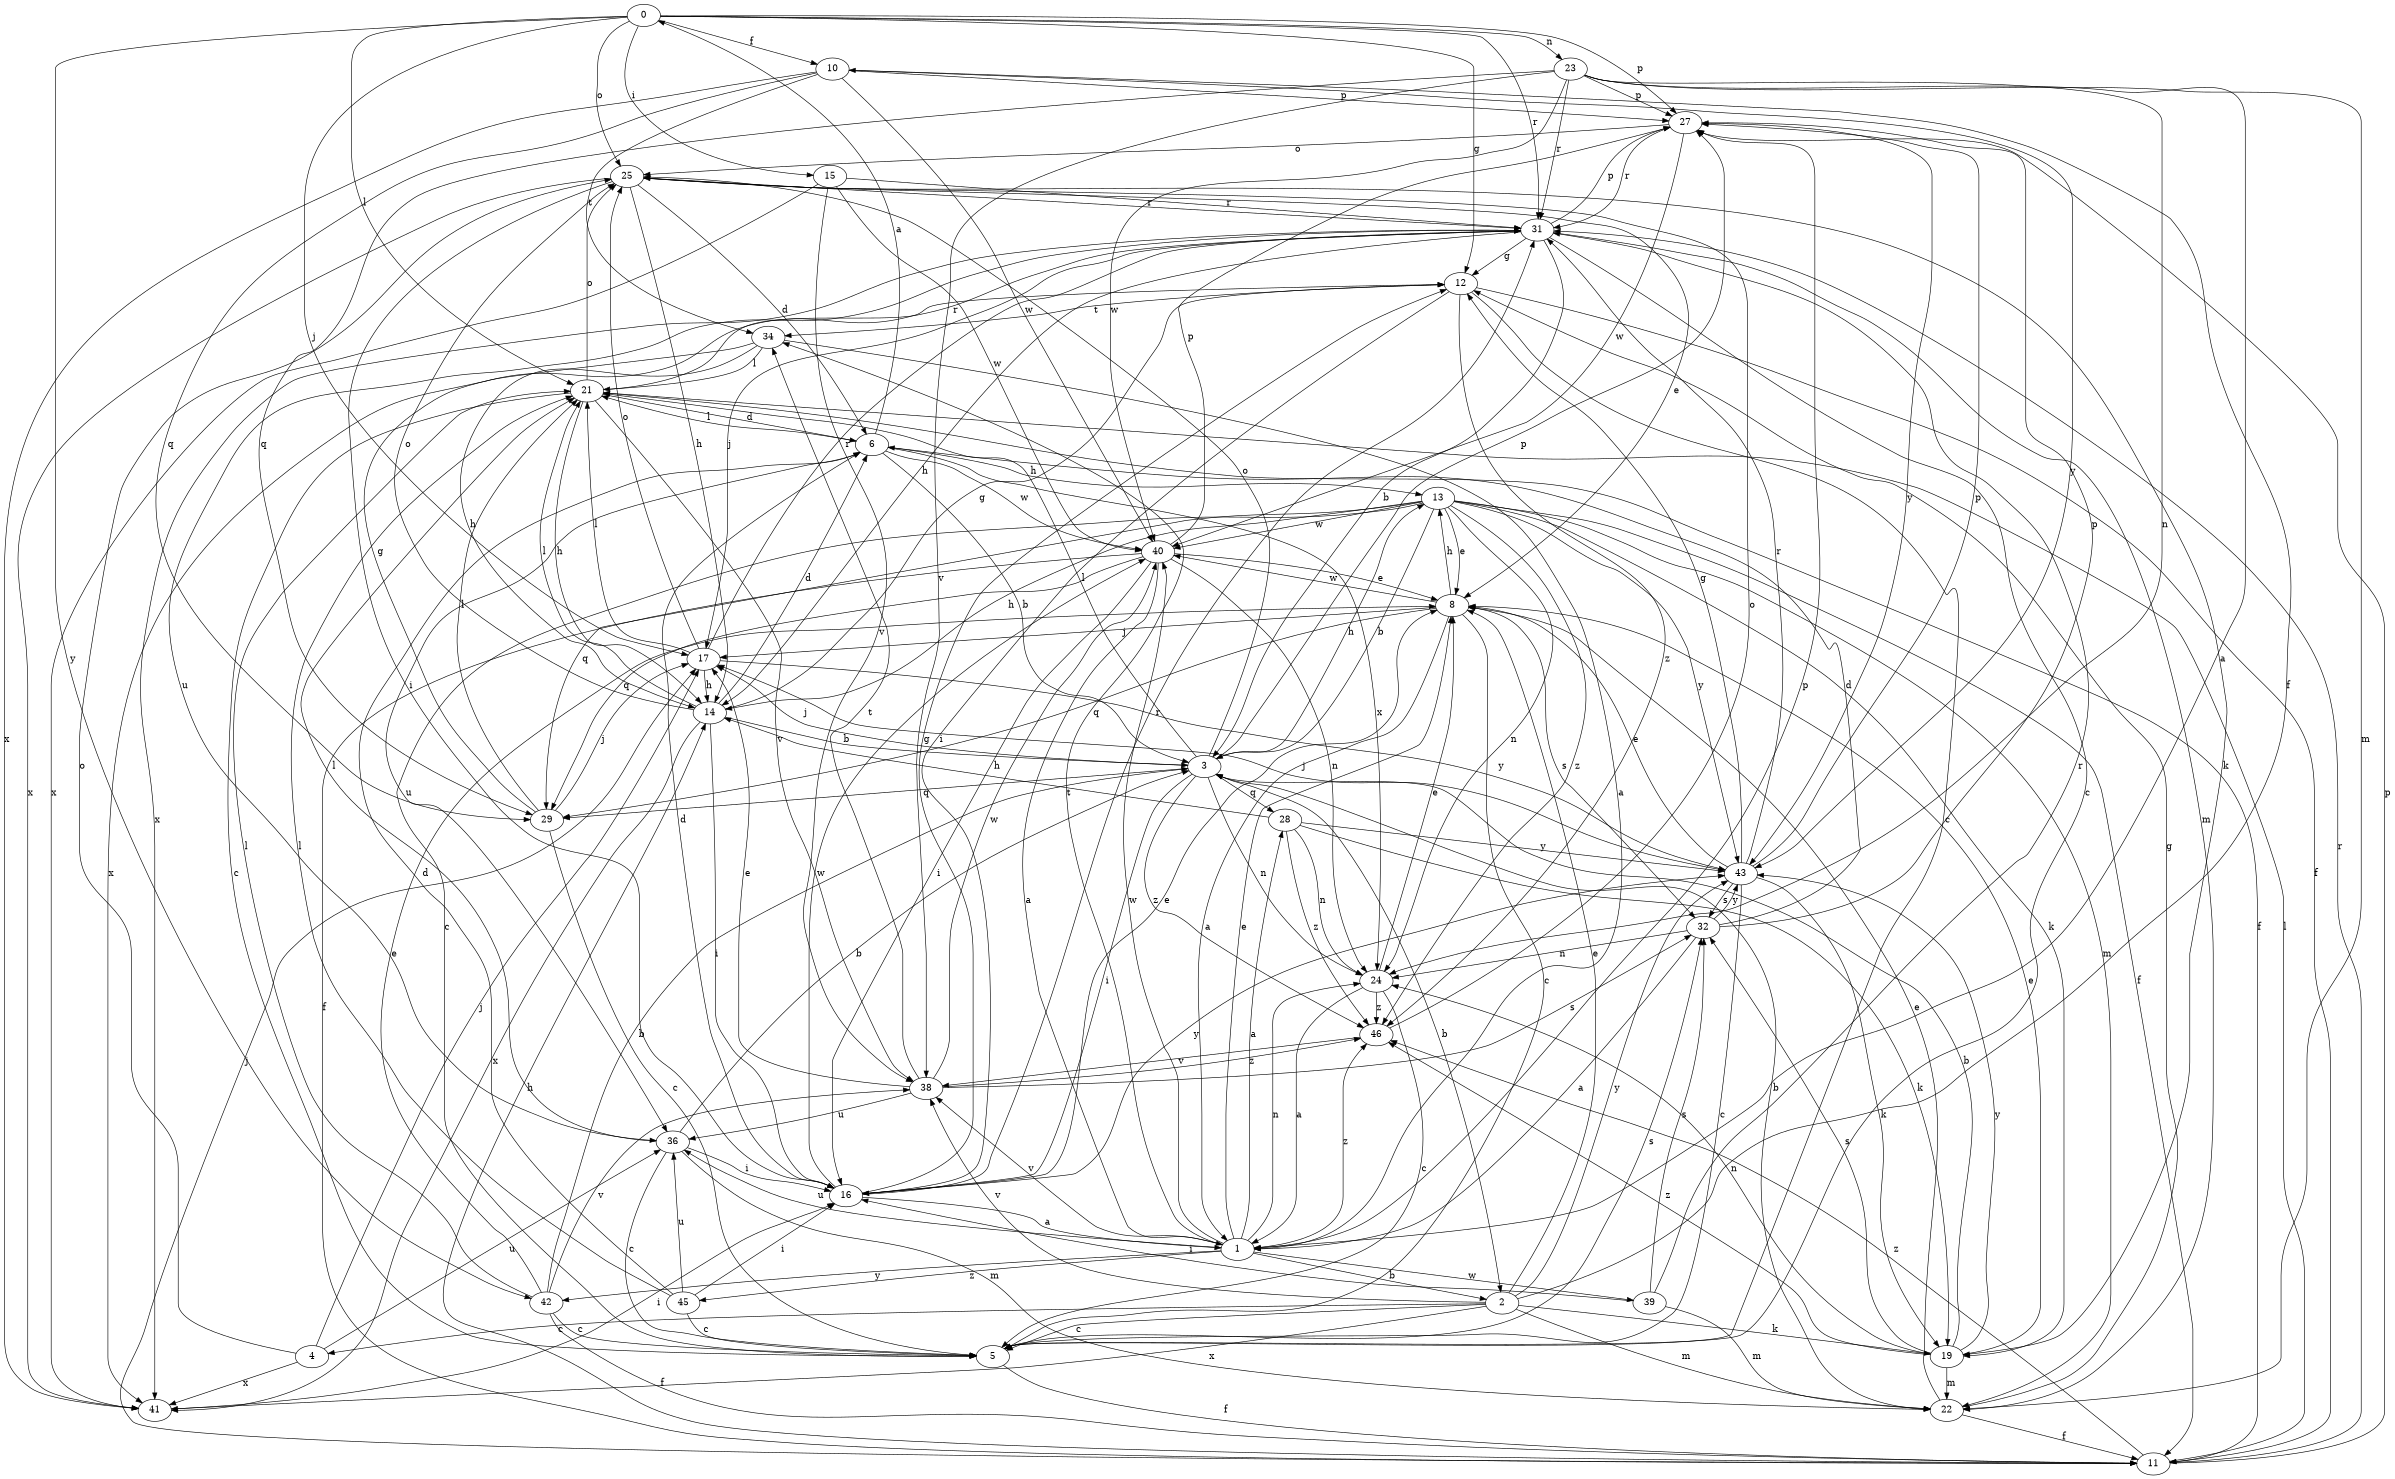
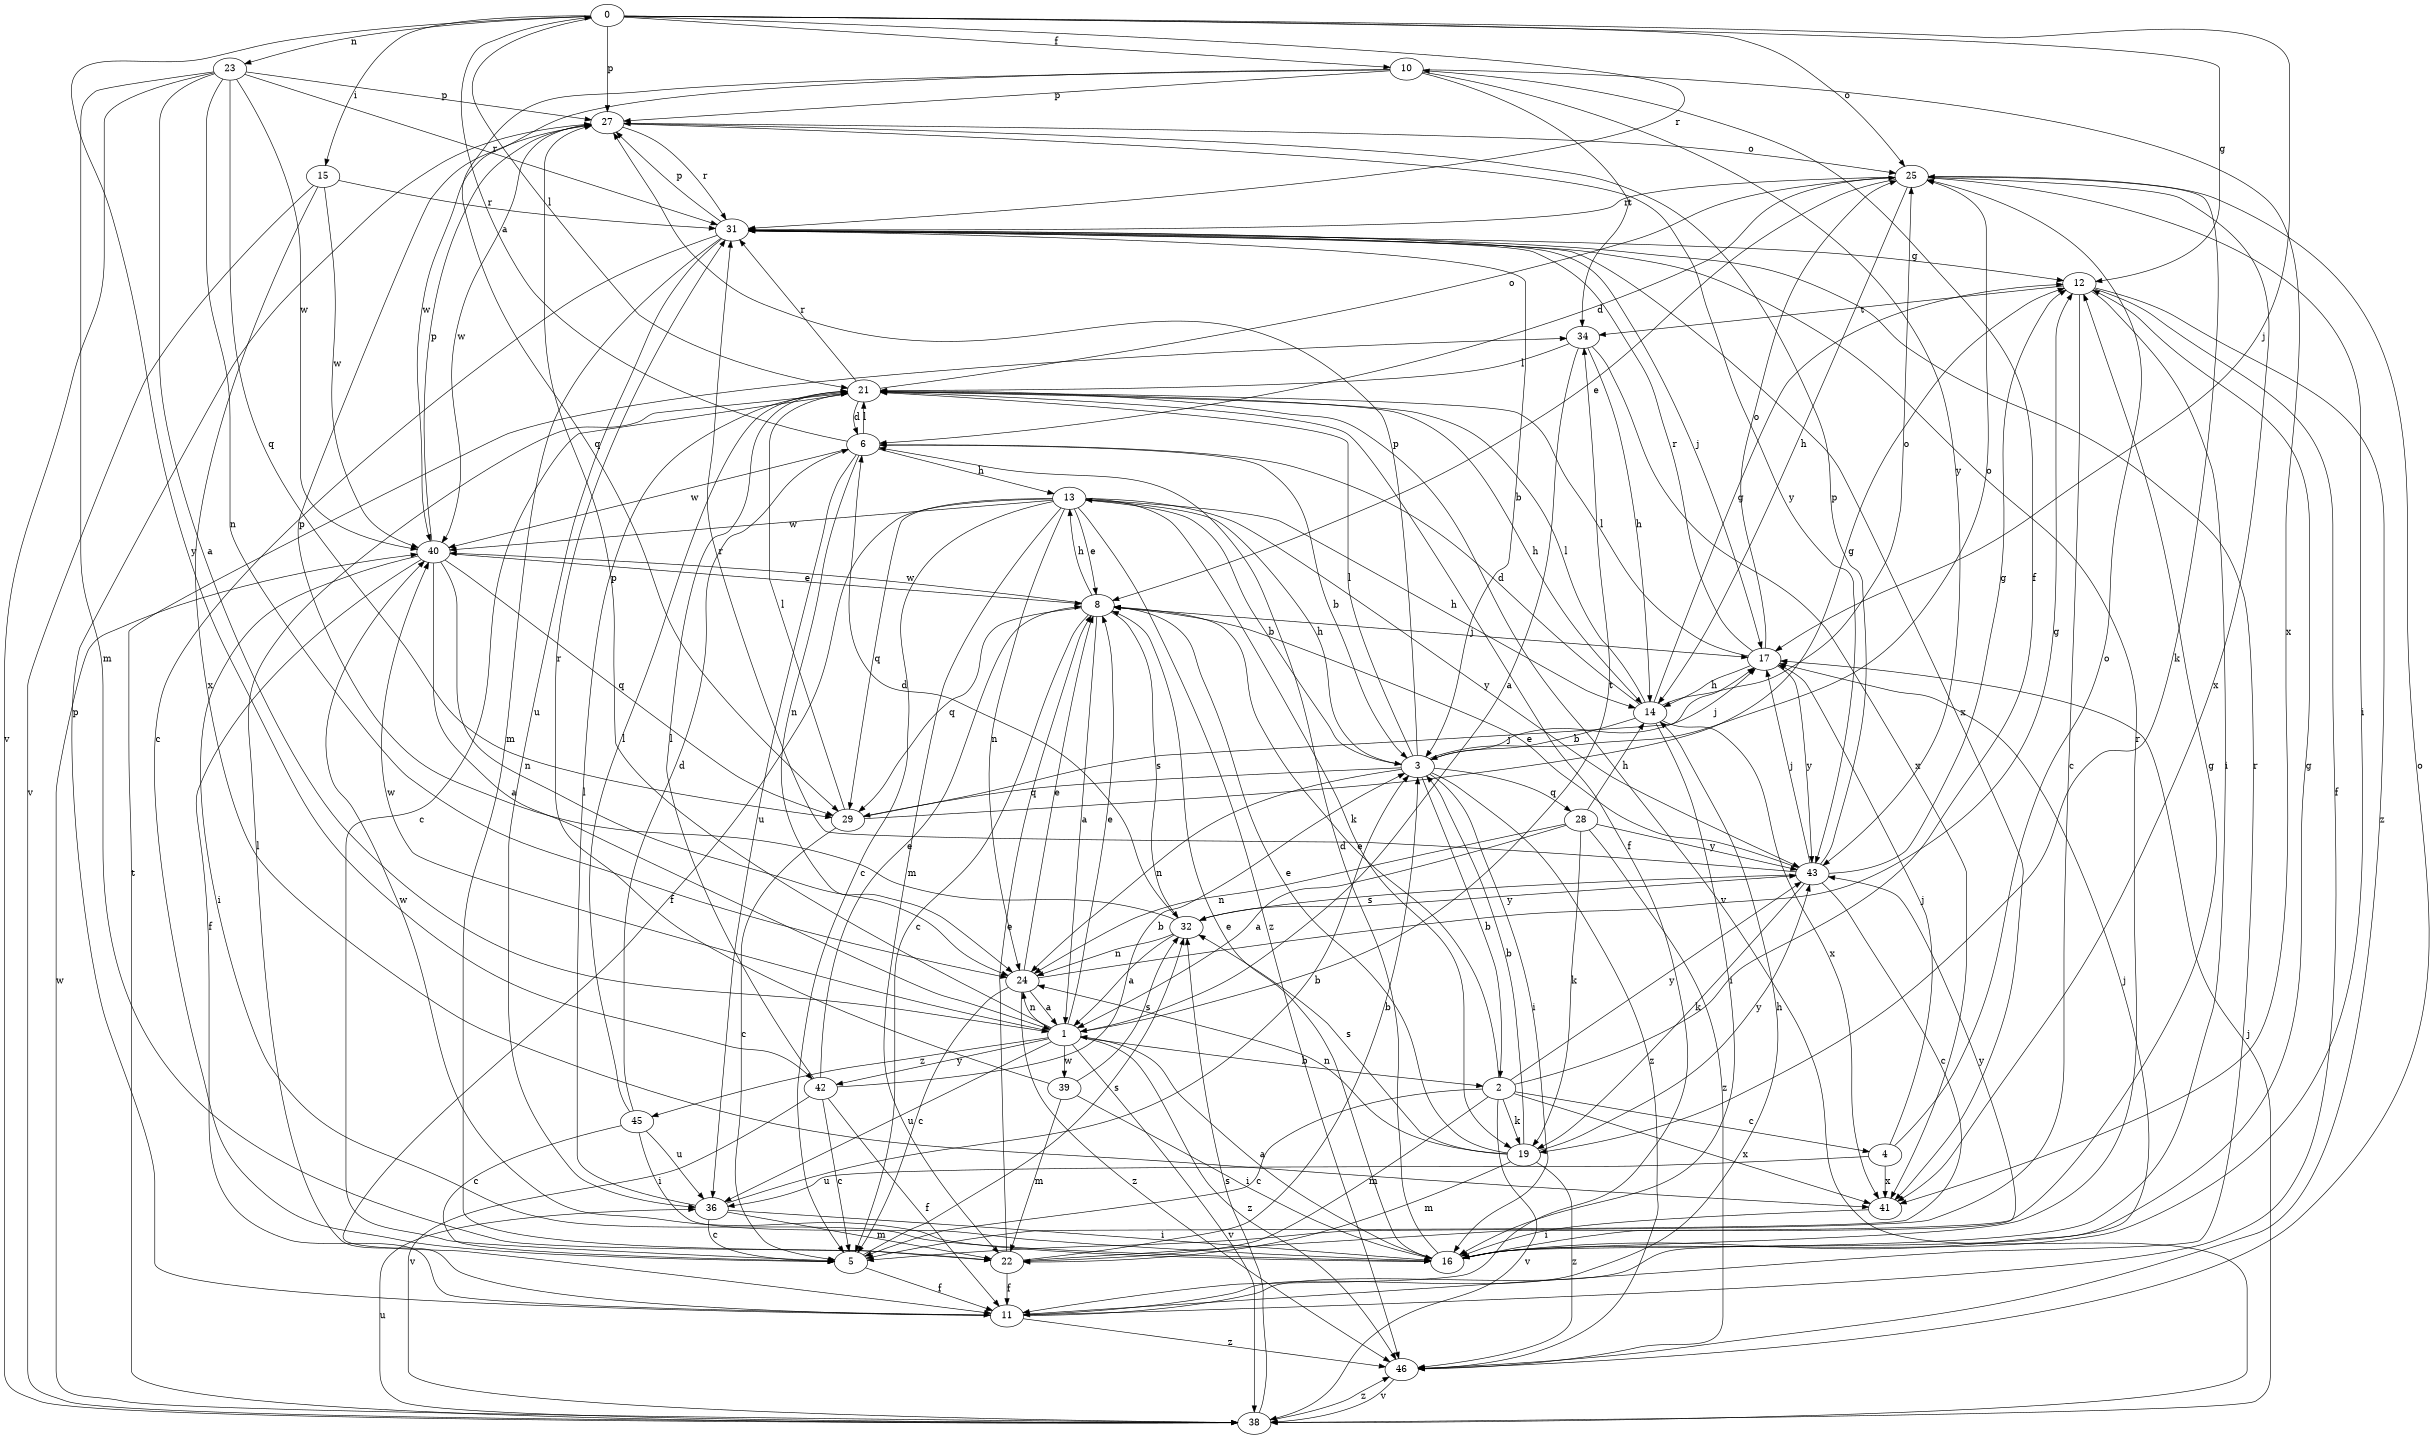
edge "31" -> "14": removed, label "h"
edge "6" -> "24": label "x" -> "n"
edge "38" -> "17": label "e" -> "j"
edge "24" -> "12": added, label "g"
edge "1" -> "28": reversed
